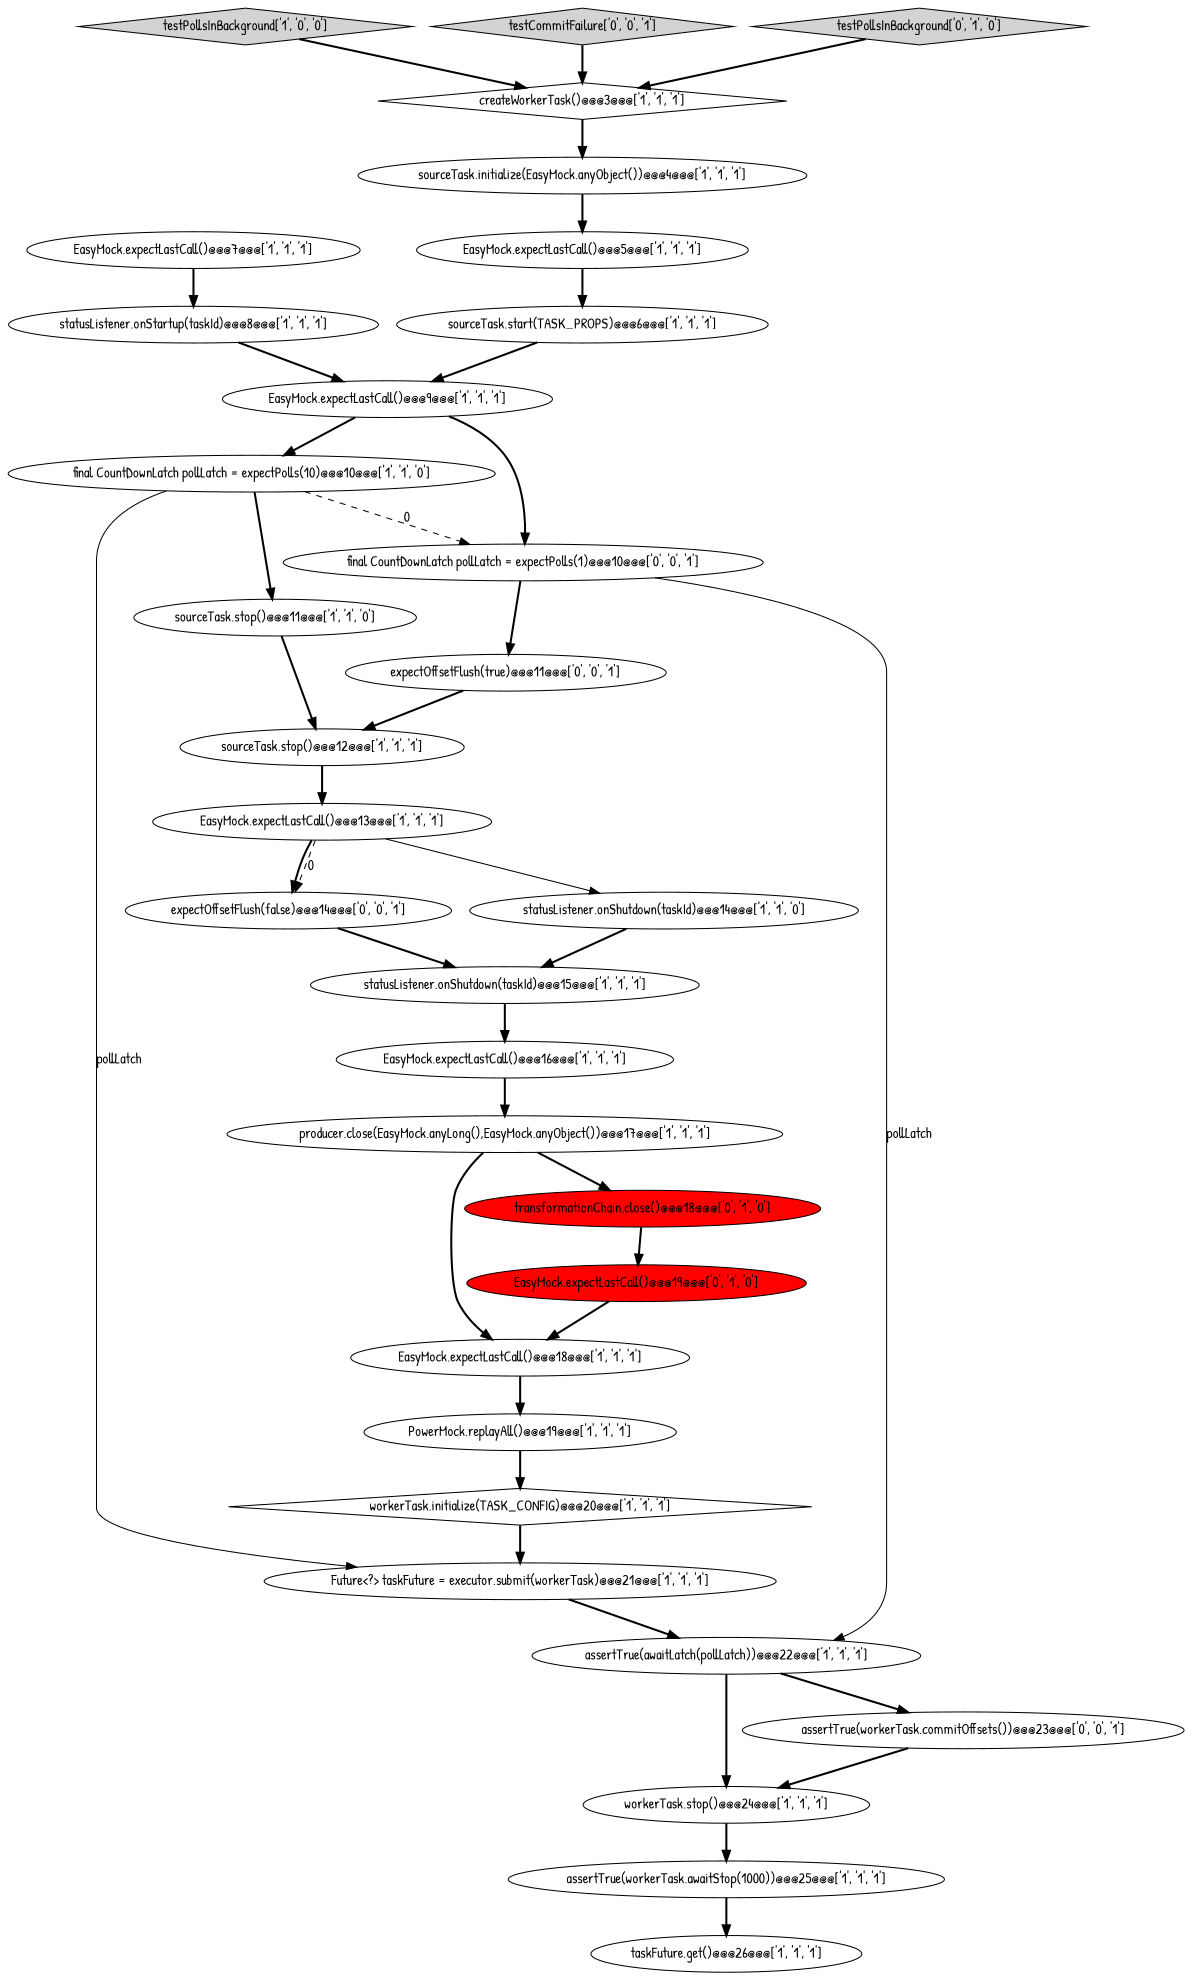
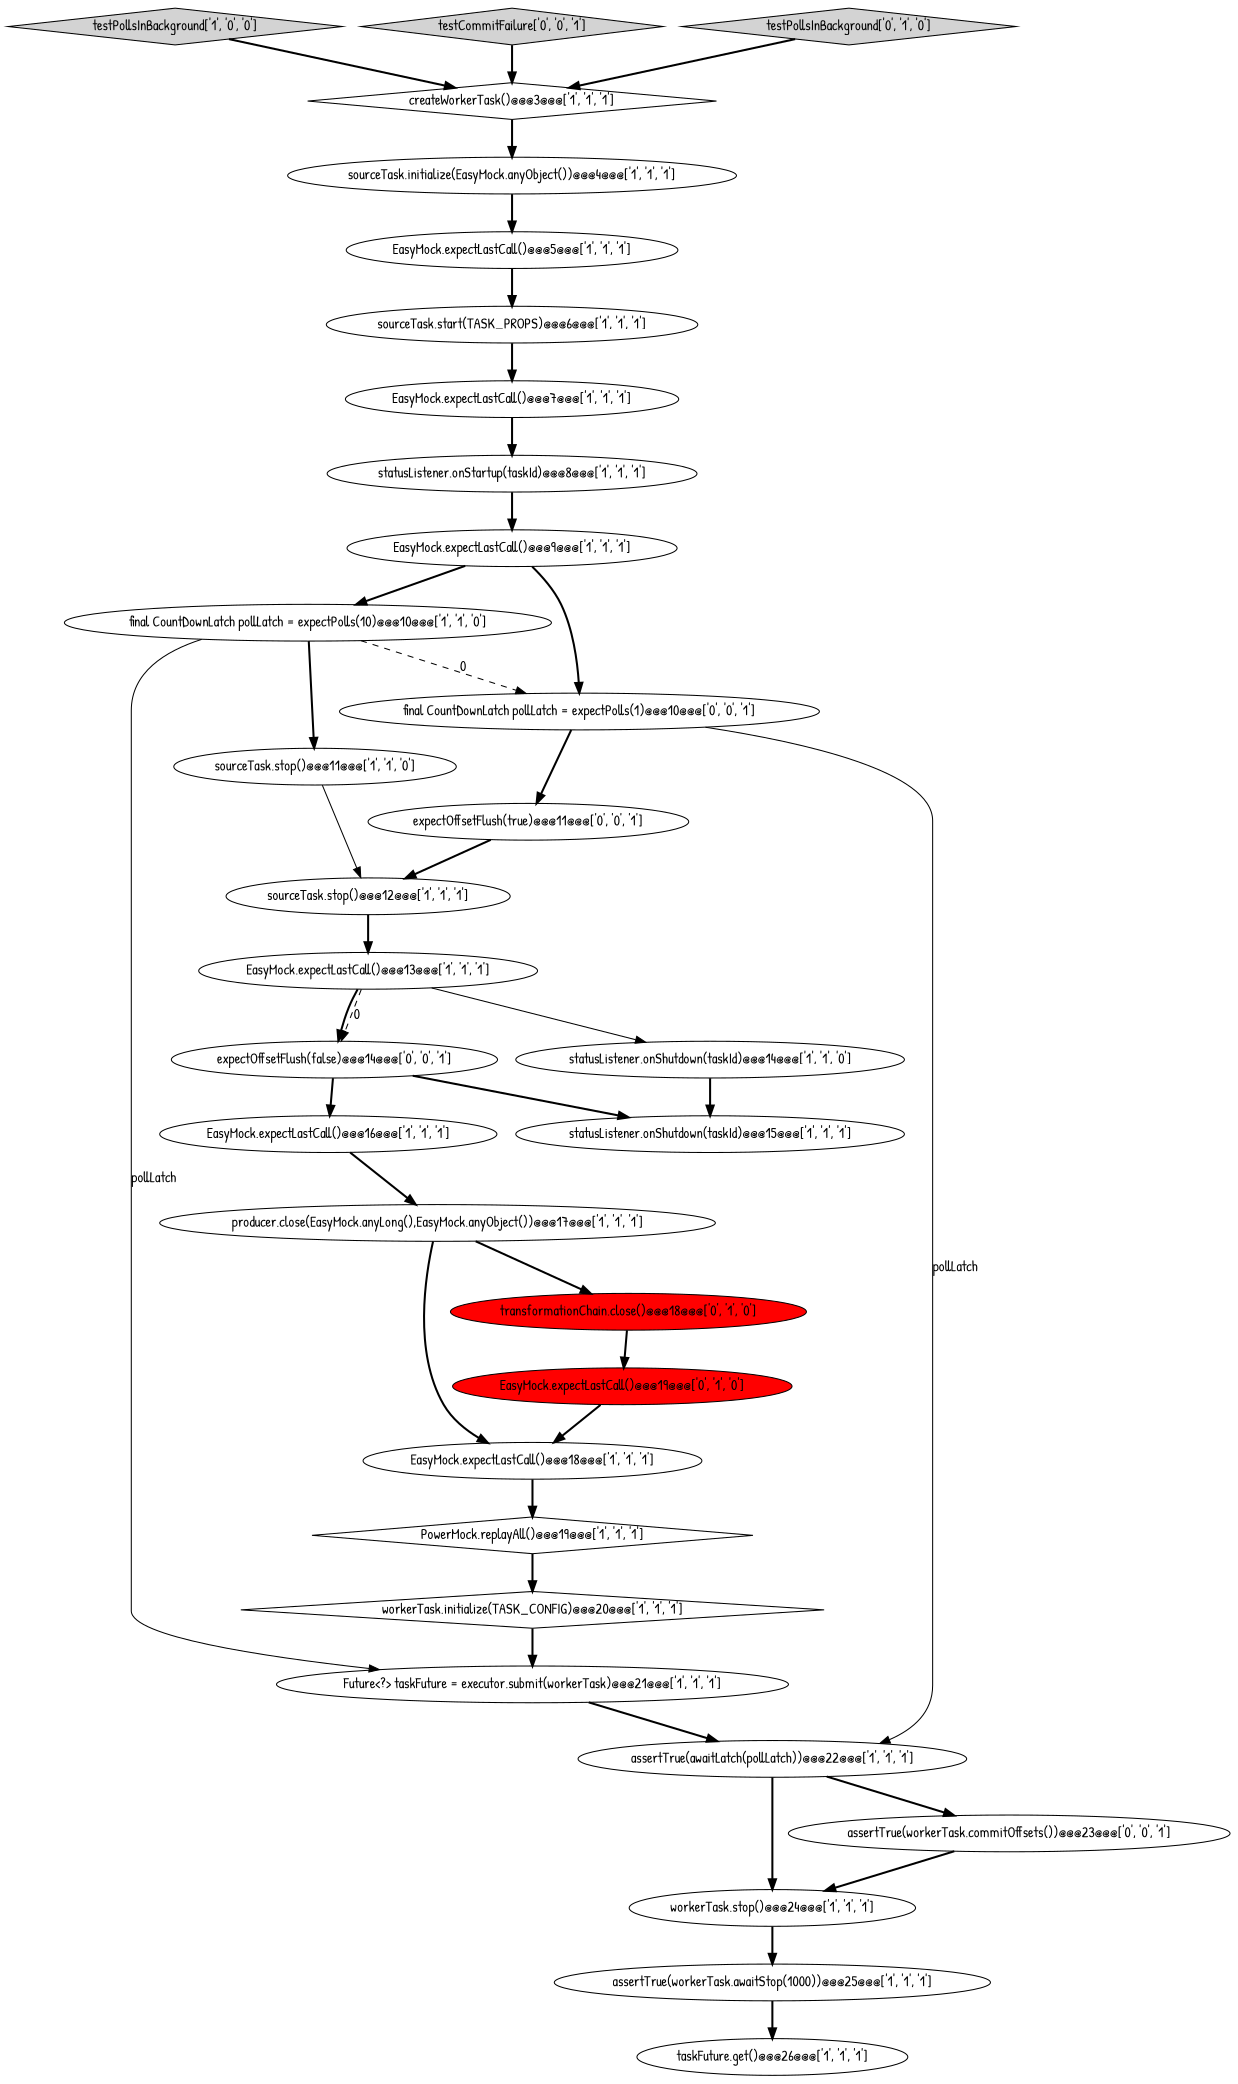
edge "sourceTask.start(TASK_PROPS)@@@6@@@['1', '1', '1']" -> "EasyMock.expectLastCall()@@@9@@@['1', '1', '1']": now "sourceTask.start(TASK_PROPS)@@@6@@@['1', '1', '1']" -> "EasyMock.expectLastCall()@@@7@@@['1', '1', '1']"
edge "sourceTask.stop()@@@11@@@['1', '1', '0']" -> "sourceTask.stop()@@@12@@@['1', '1', '1']": style bold -> solid
edge "statusListener.onShutdown(taskId)@@@15@@@['1', '1', '1']" -> "EasyMock.expectLastCall()@@@16@@@['1', '1', '1']": now "expectOffsetFlush(false)@@@14@@@['0', '0', '1']" -> "EasyMock.expectLastCall()@@@16@@@['1', '1', '1']"
node "PowerMock.replayAll()@@@19@@@['1', '1', '1']": shape ellipse -> diamond
